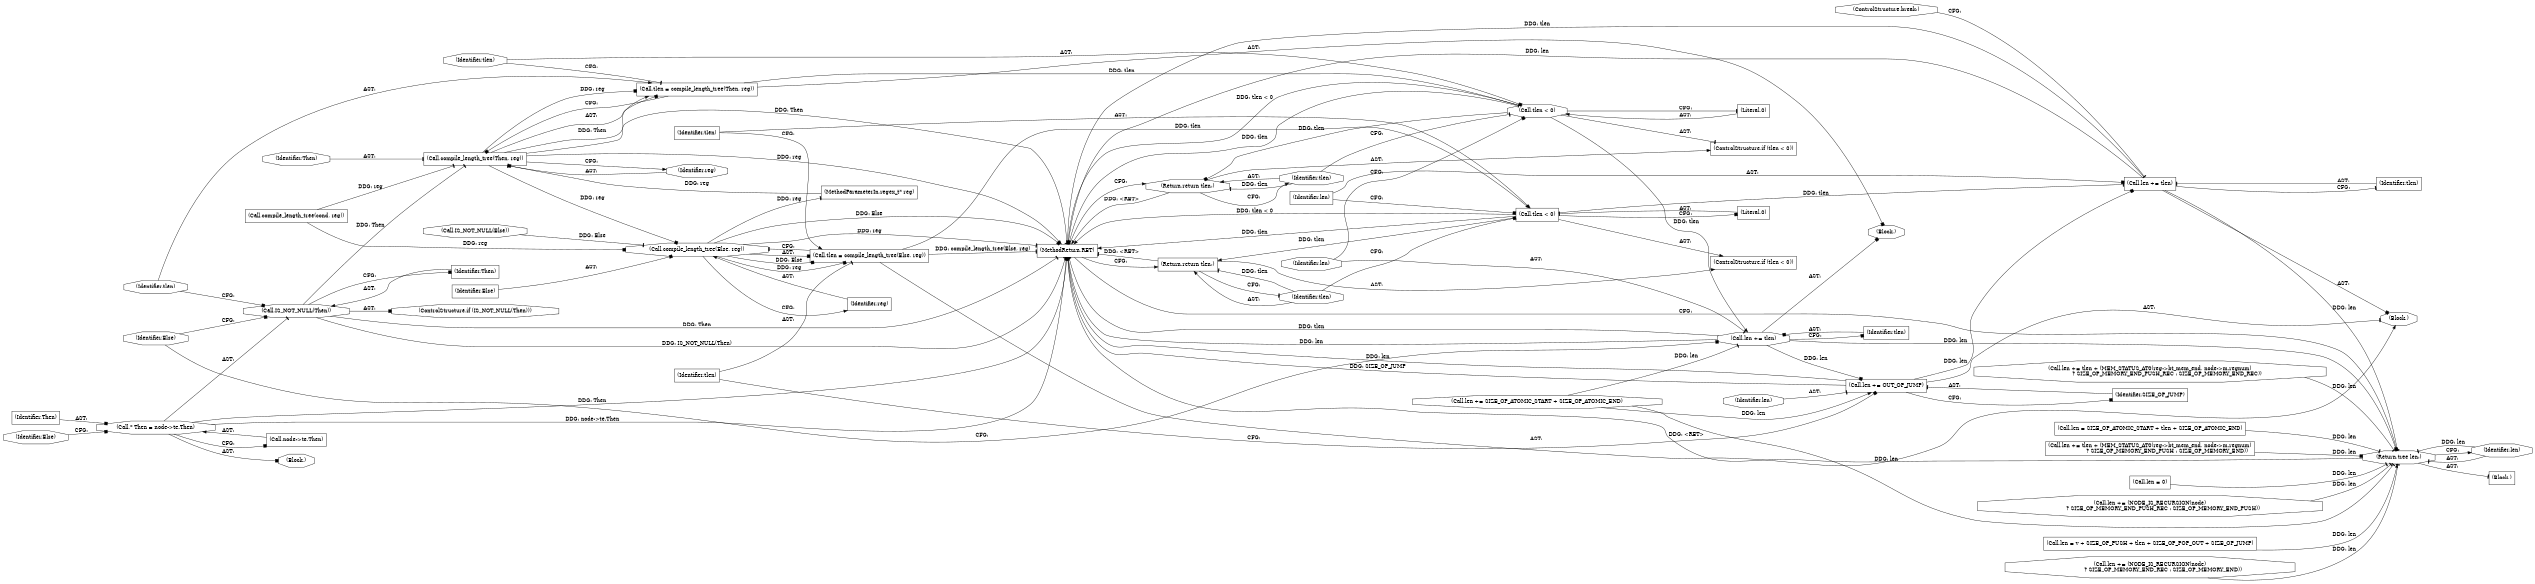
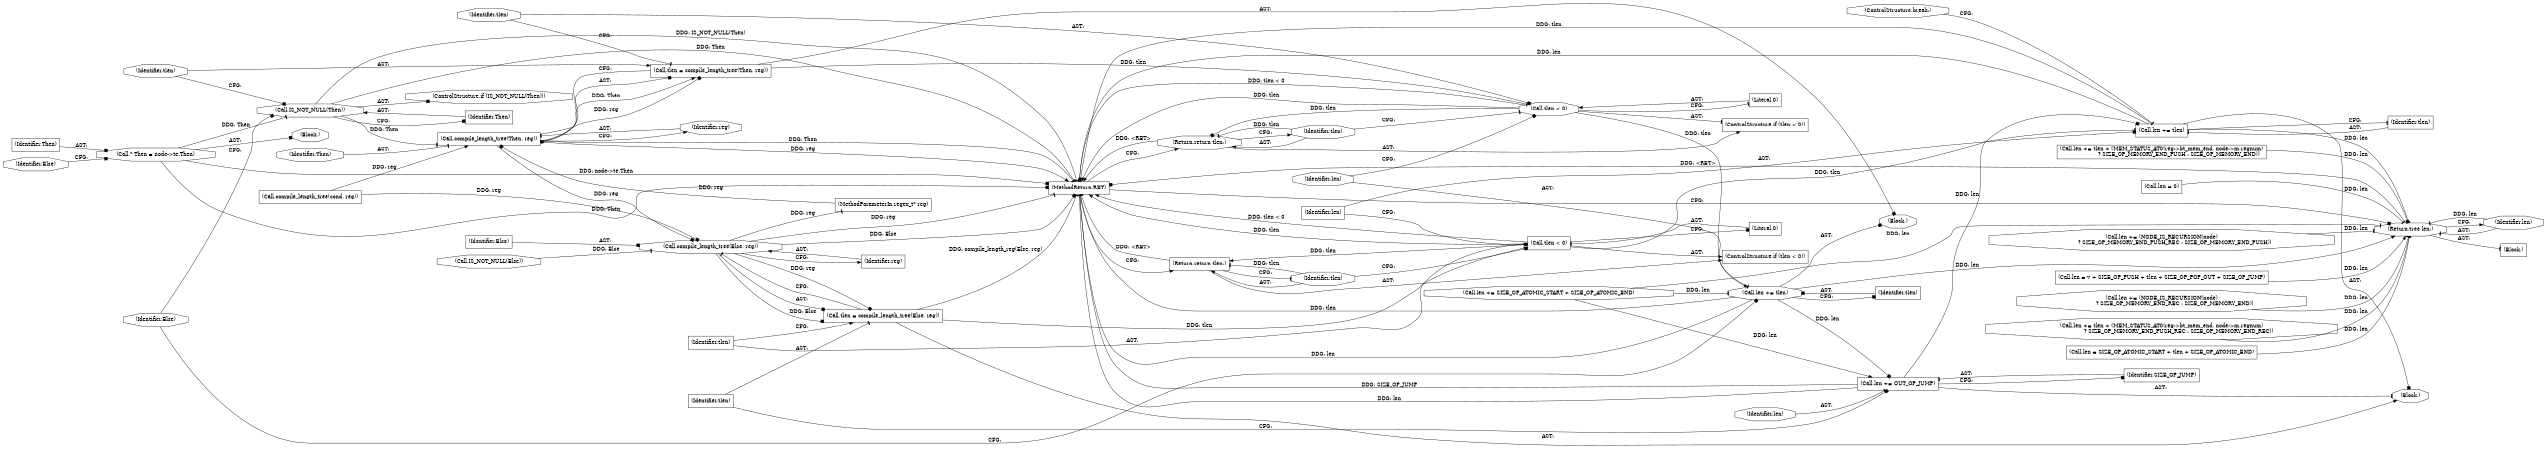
edge "(Call,compile_length_tree(cond, reg))" -> "(Call,compile_length_tree(Then, reg))": arrowhead tee -> normal
edge "(Call,tlen = compile_length_tree(Else, reg))" -> "(MethodReturn,RET)": label "DDG: compile_length_tree(Else, reg)" -> "DDG: compile_length_reg(Else, reg)"
edge "(Call,* Then = node->te.Then)" -> "(Call,IS_NOT_NULL(Then))": label "AST: " -> "DDG: Then"
node "(Call,node->te.Then)": removed
